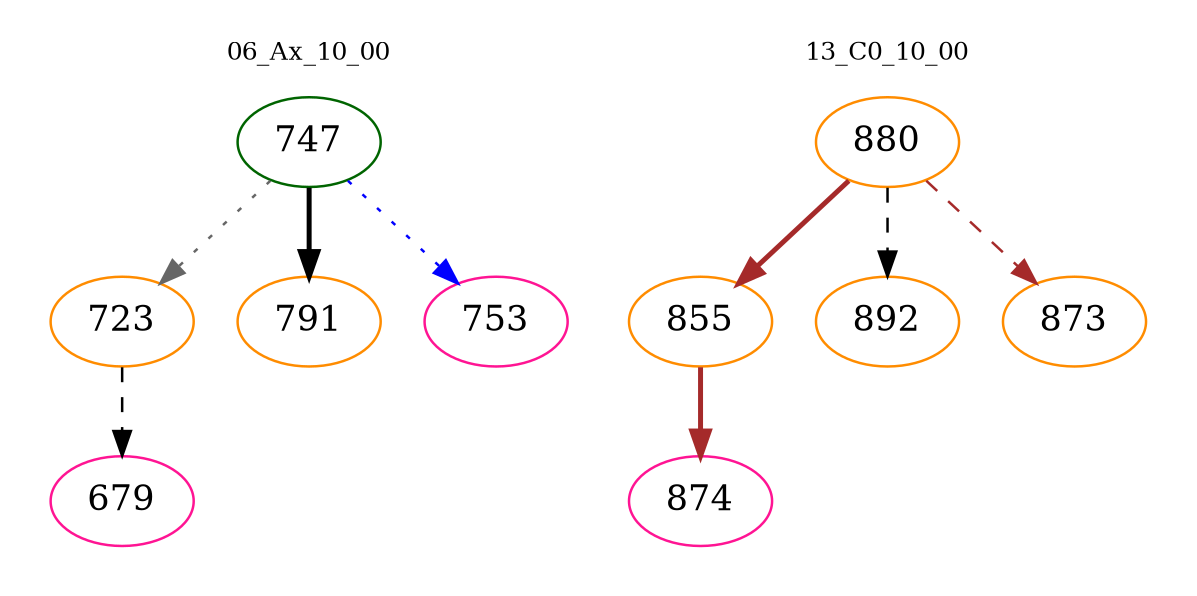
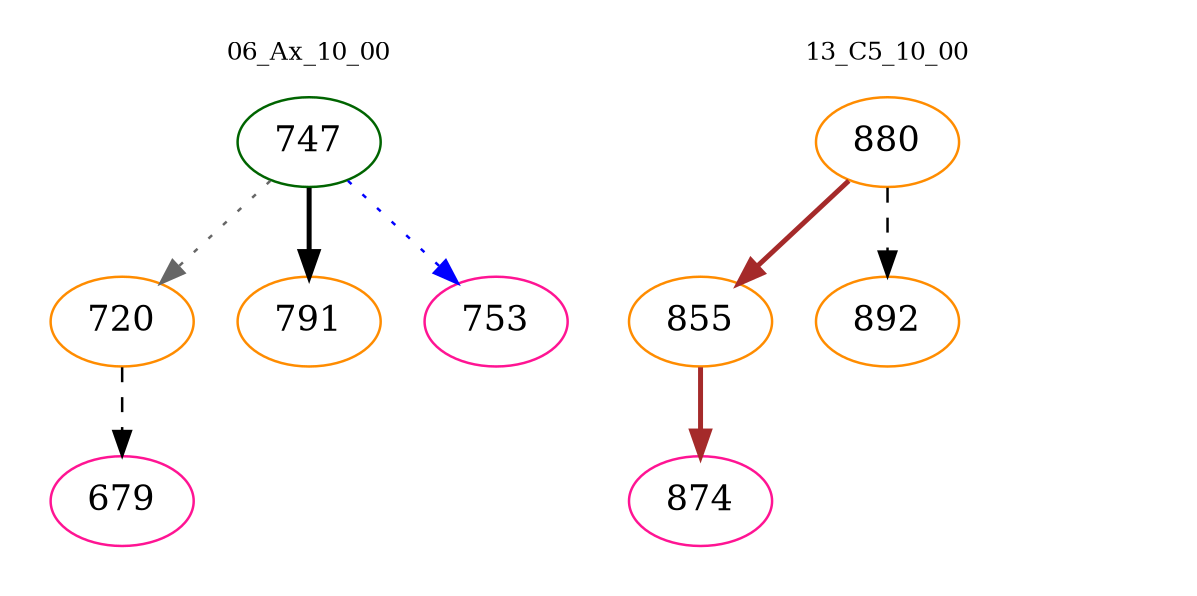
cluster "13_C0_10_00": label "13_C0_10_00" -> "13_C5_10_00"
node "723": label "723" -> "720"
node "873": removed
